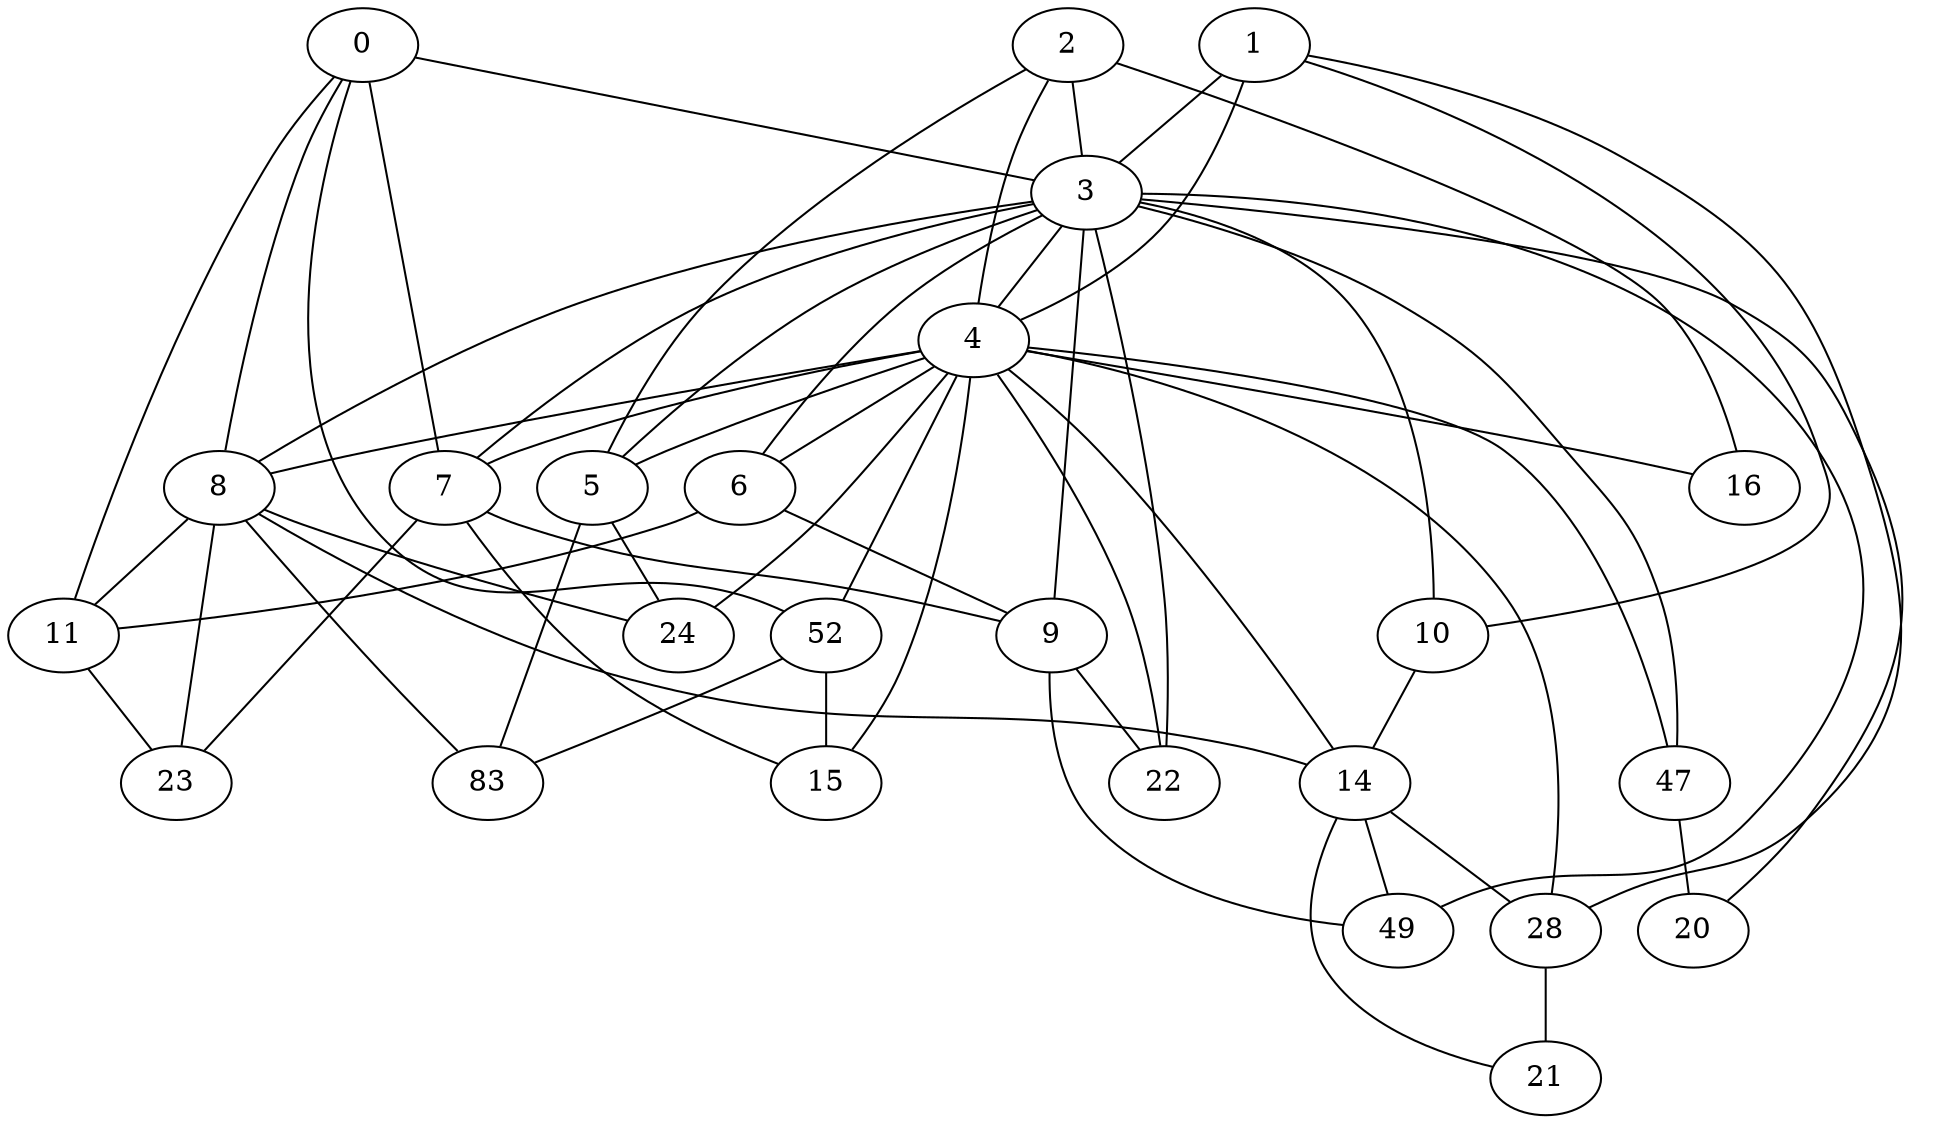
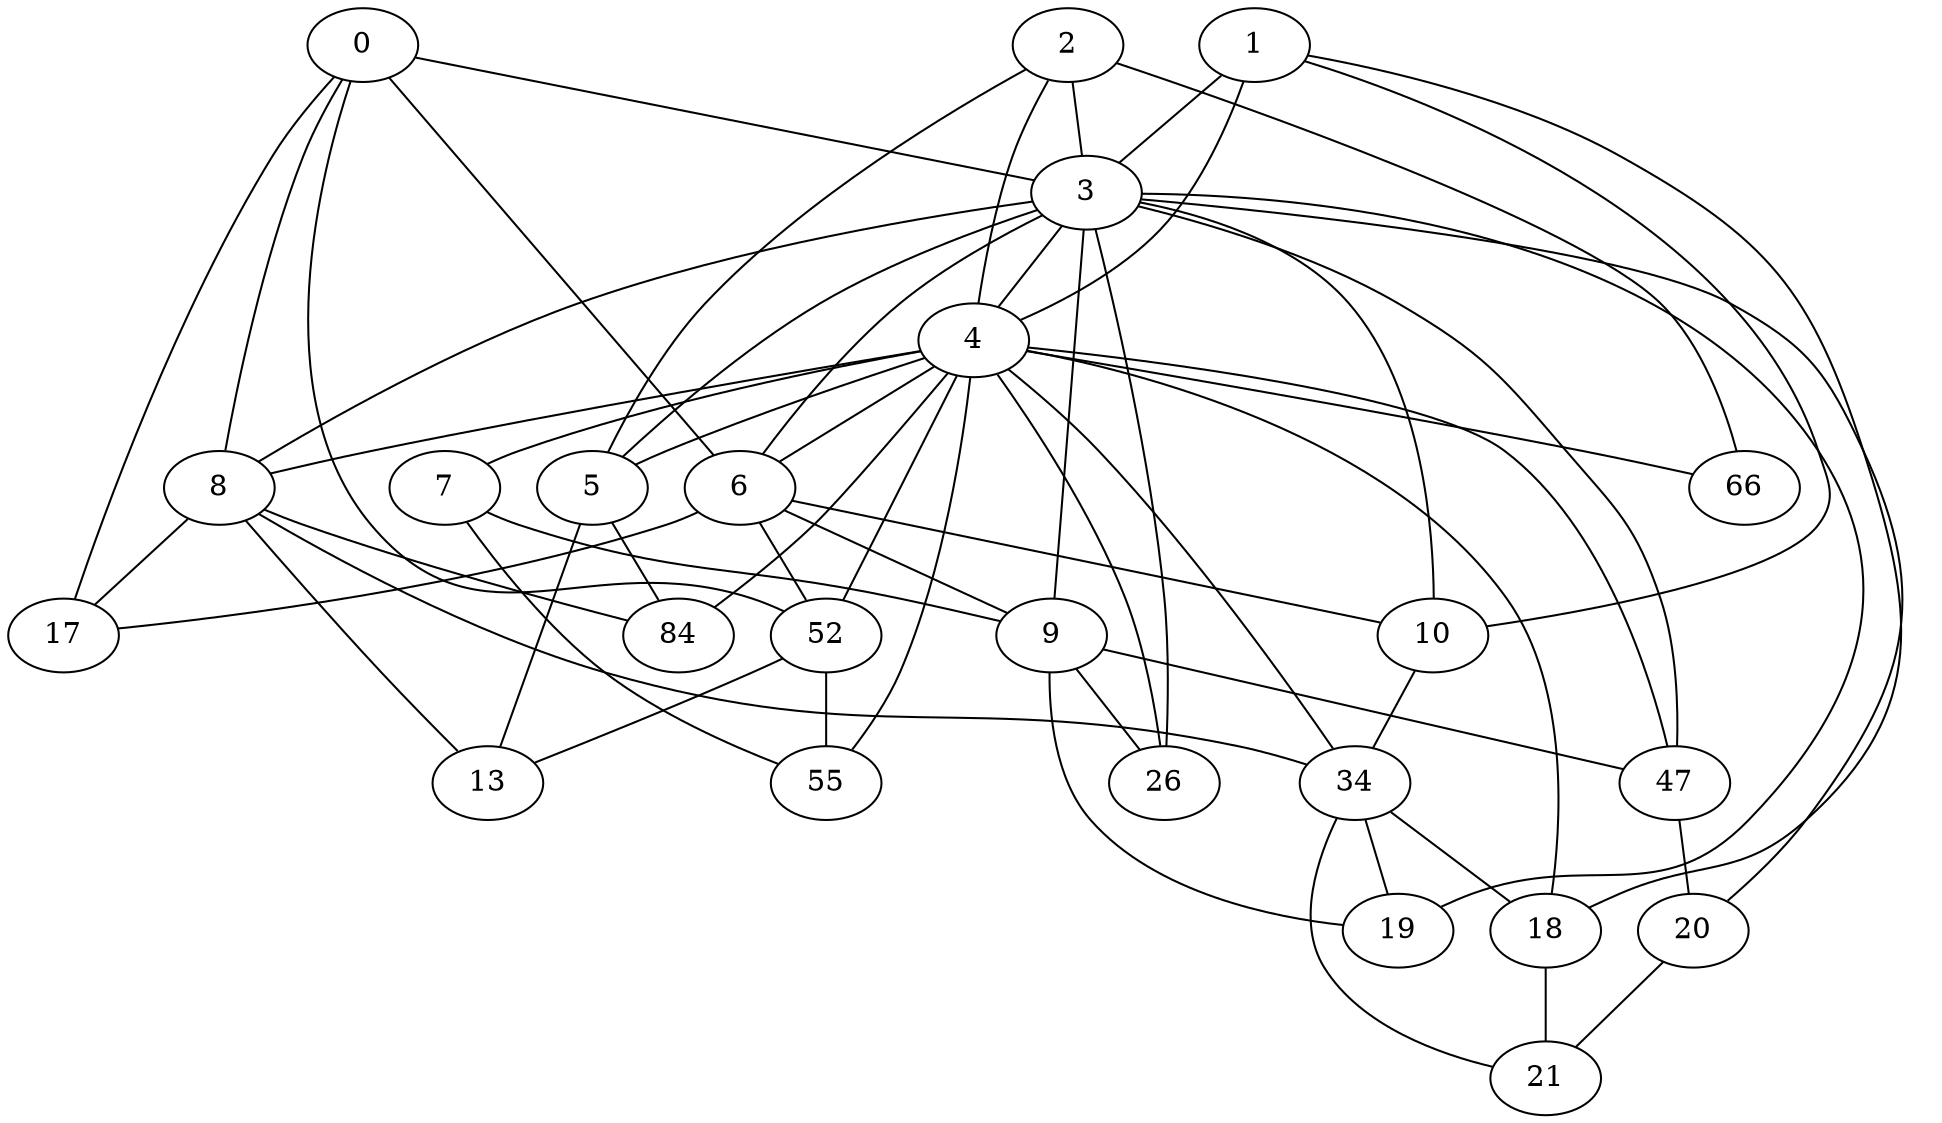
edge "0" -- "7": now "0" -- "6"
edge "3" -- "7": removed
node "16": label "16" -> "66"
edge "6" -- "52": added
edge "6" -- "10": added
node "11": label "11" -> "17"
node "24": label "24" -> "84"
edge "9" -- "47": added
node "23": removed
node "83": label "83" -> "13"
node "15": label "15" -> "55"
node "22": label "22" -> "26"
node "14": label "14" -> "34"
node "49": label "49" -> "19"
node "28": label "28" -> "18"
edge "20" -- "21": added
